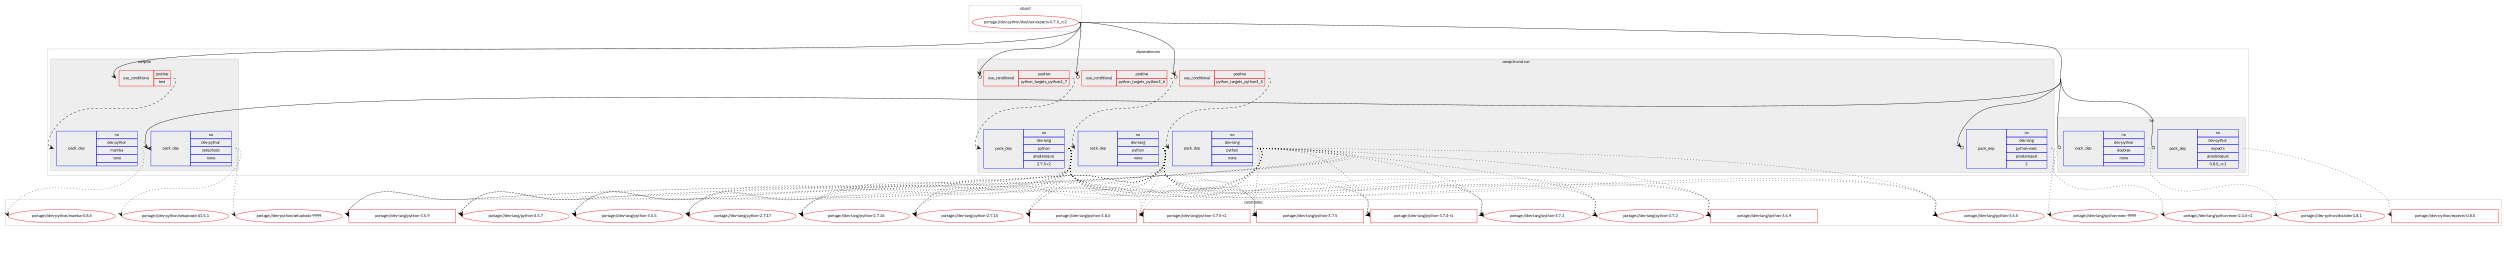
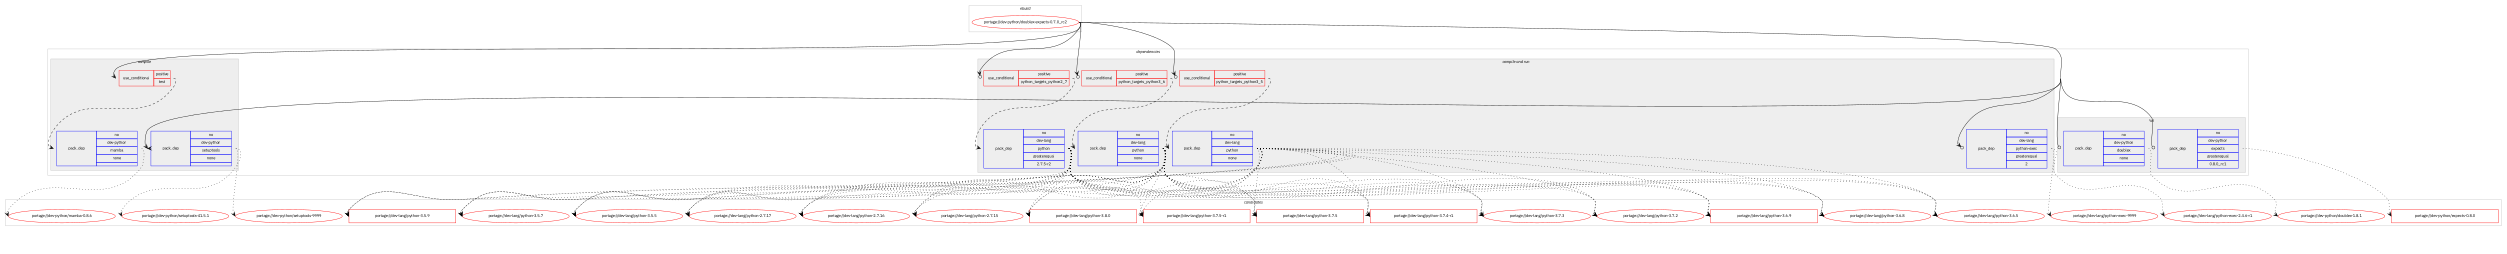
node "portage://dev-lang/python-3.6.8": added
